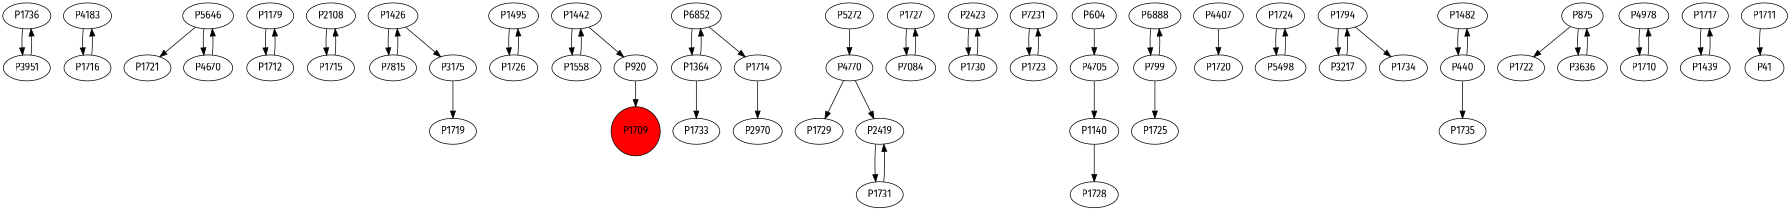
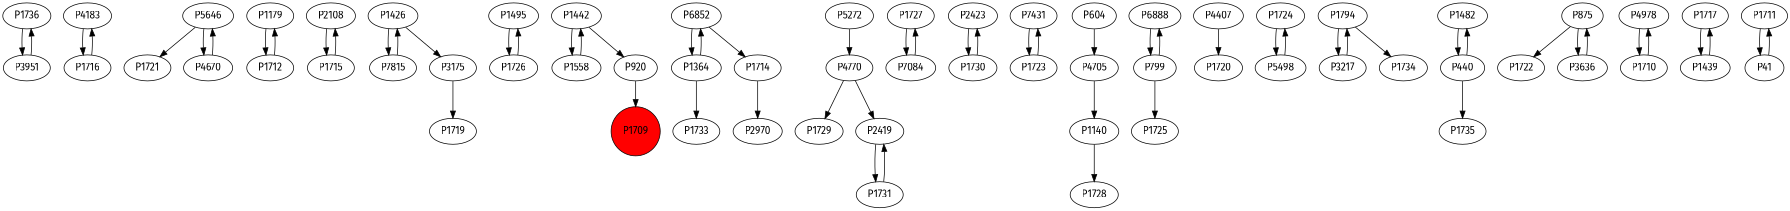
node "P7231": label "P7231" -> "P7431"
edge "P41" -> "P1711": added
